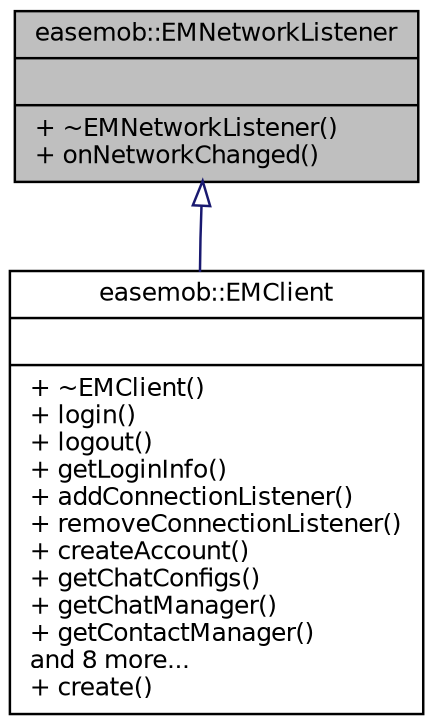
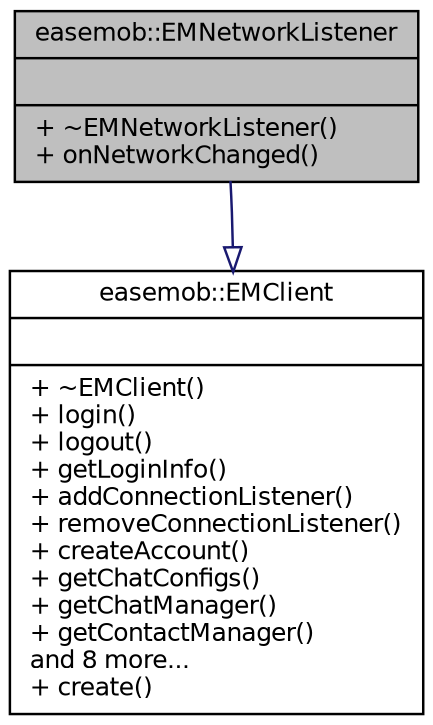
edge "easemob::EMClient" -> "easemob::EMNetworkListener": reversed
